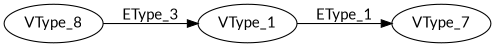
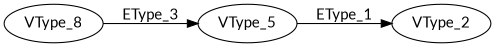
node "VType_1": label "VType_1" -> "VType_5"
node "VType_7": label "VType_7" -> "VType_2"
